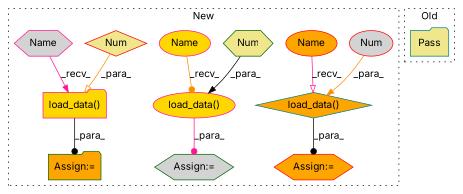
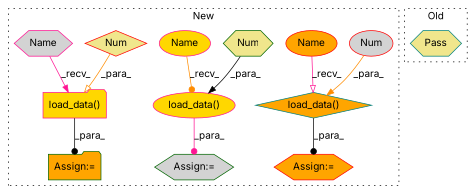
node "Pass": shape folder -> hexagon
